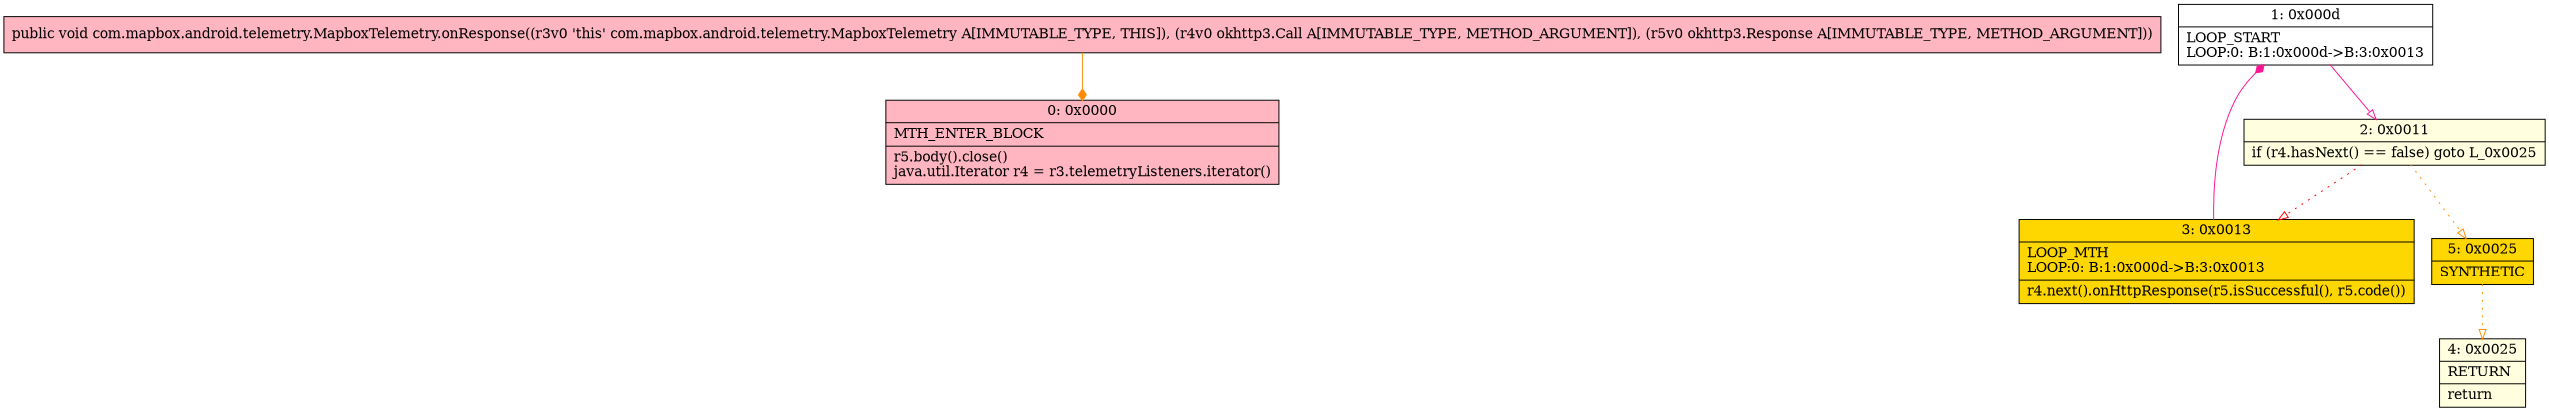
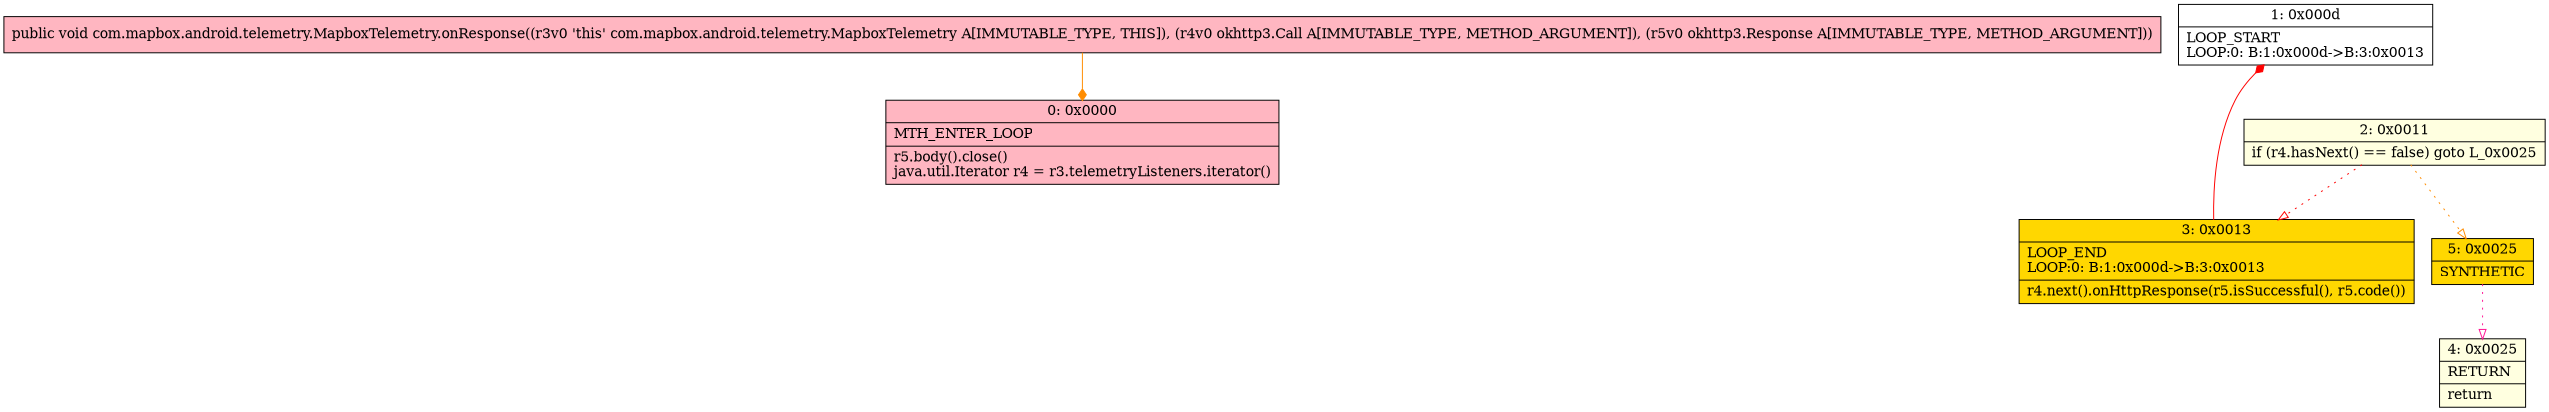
edge "1: 0x000d" -> "2: 0x0011": removed
node "0: 0x0000": text "MTH_ENTER_BLOCK" -> "MTH_ENTER_LOOP"
edge "3: 0x0013" -> "1: 0x000d": color deeppink -> red
node "3: 0x0013": text "LOOP_MTH" -> "LOOP_END"
edge "5: 0x0025" -> "4: 0x0025": color darkorange -> deeppink
